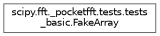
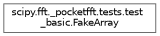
node "scipy.fft._pocketfft.tests.tests _basic.FakeArray": label "scipy.fft._pocketfft.tests.tests _basic.FakeArray" -> "scipy.fft._pocketfft.tests.test _basic.FakeArray"
